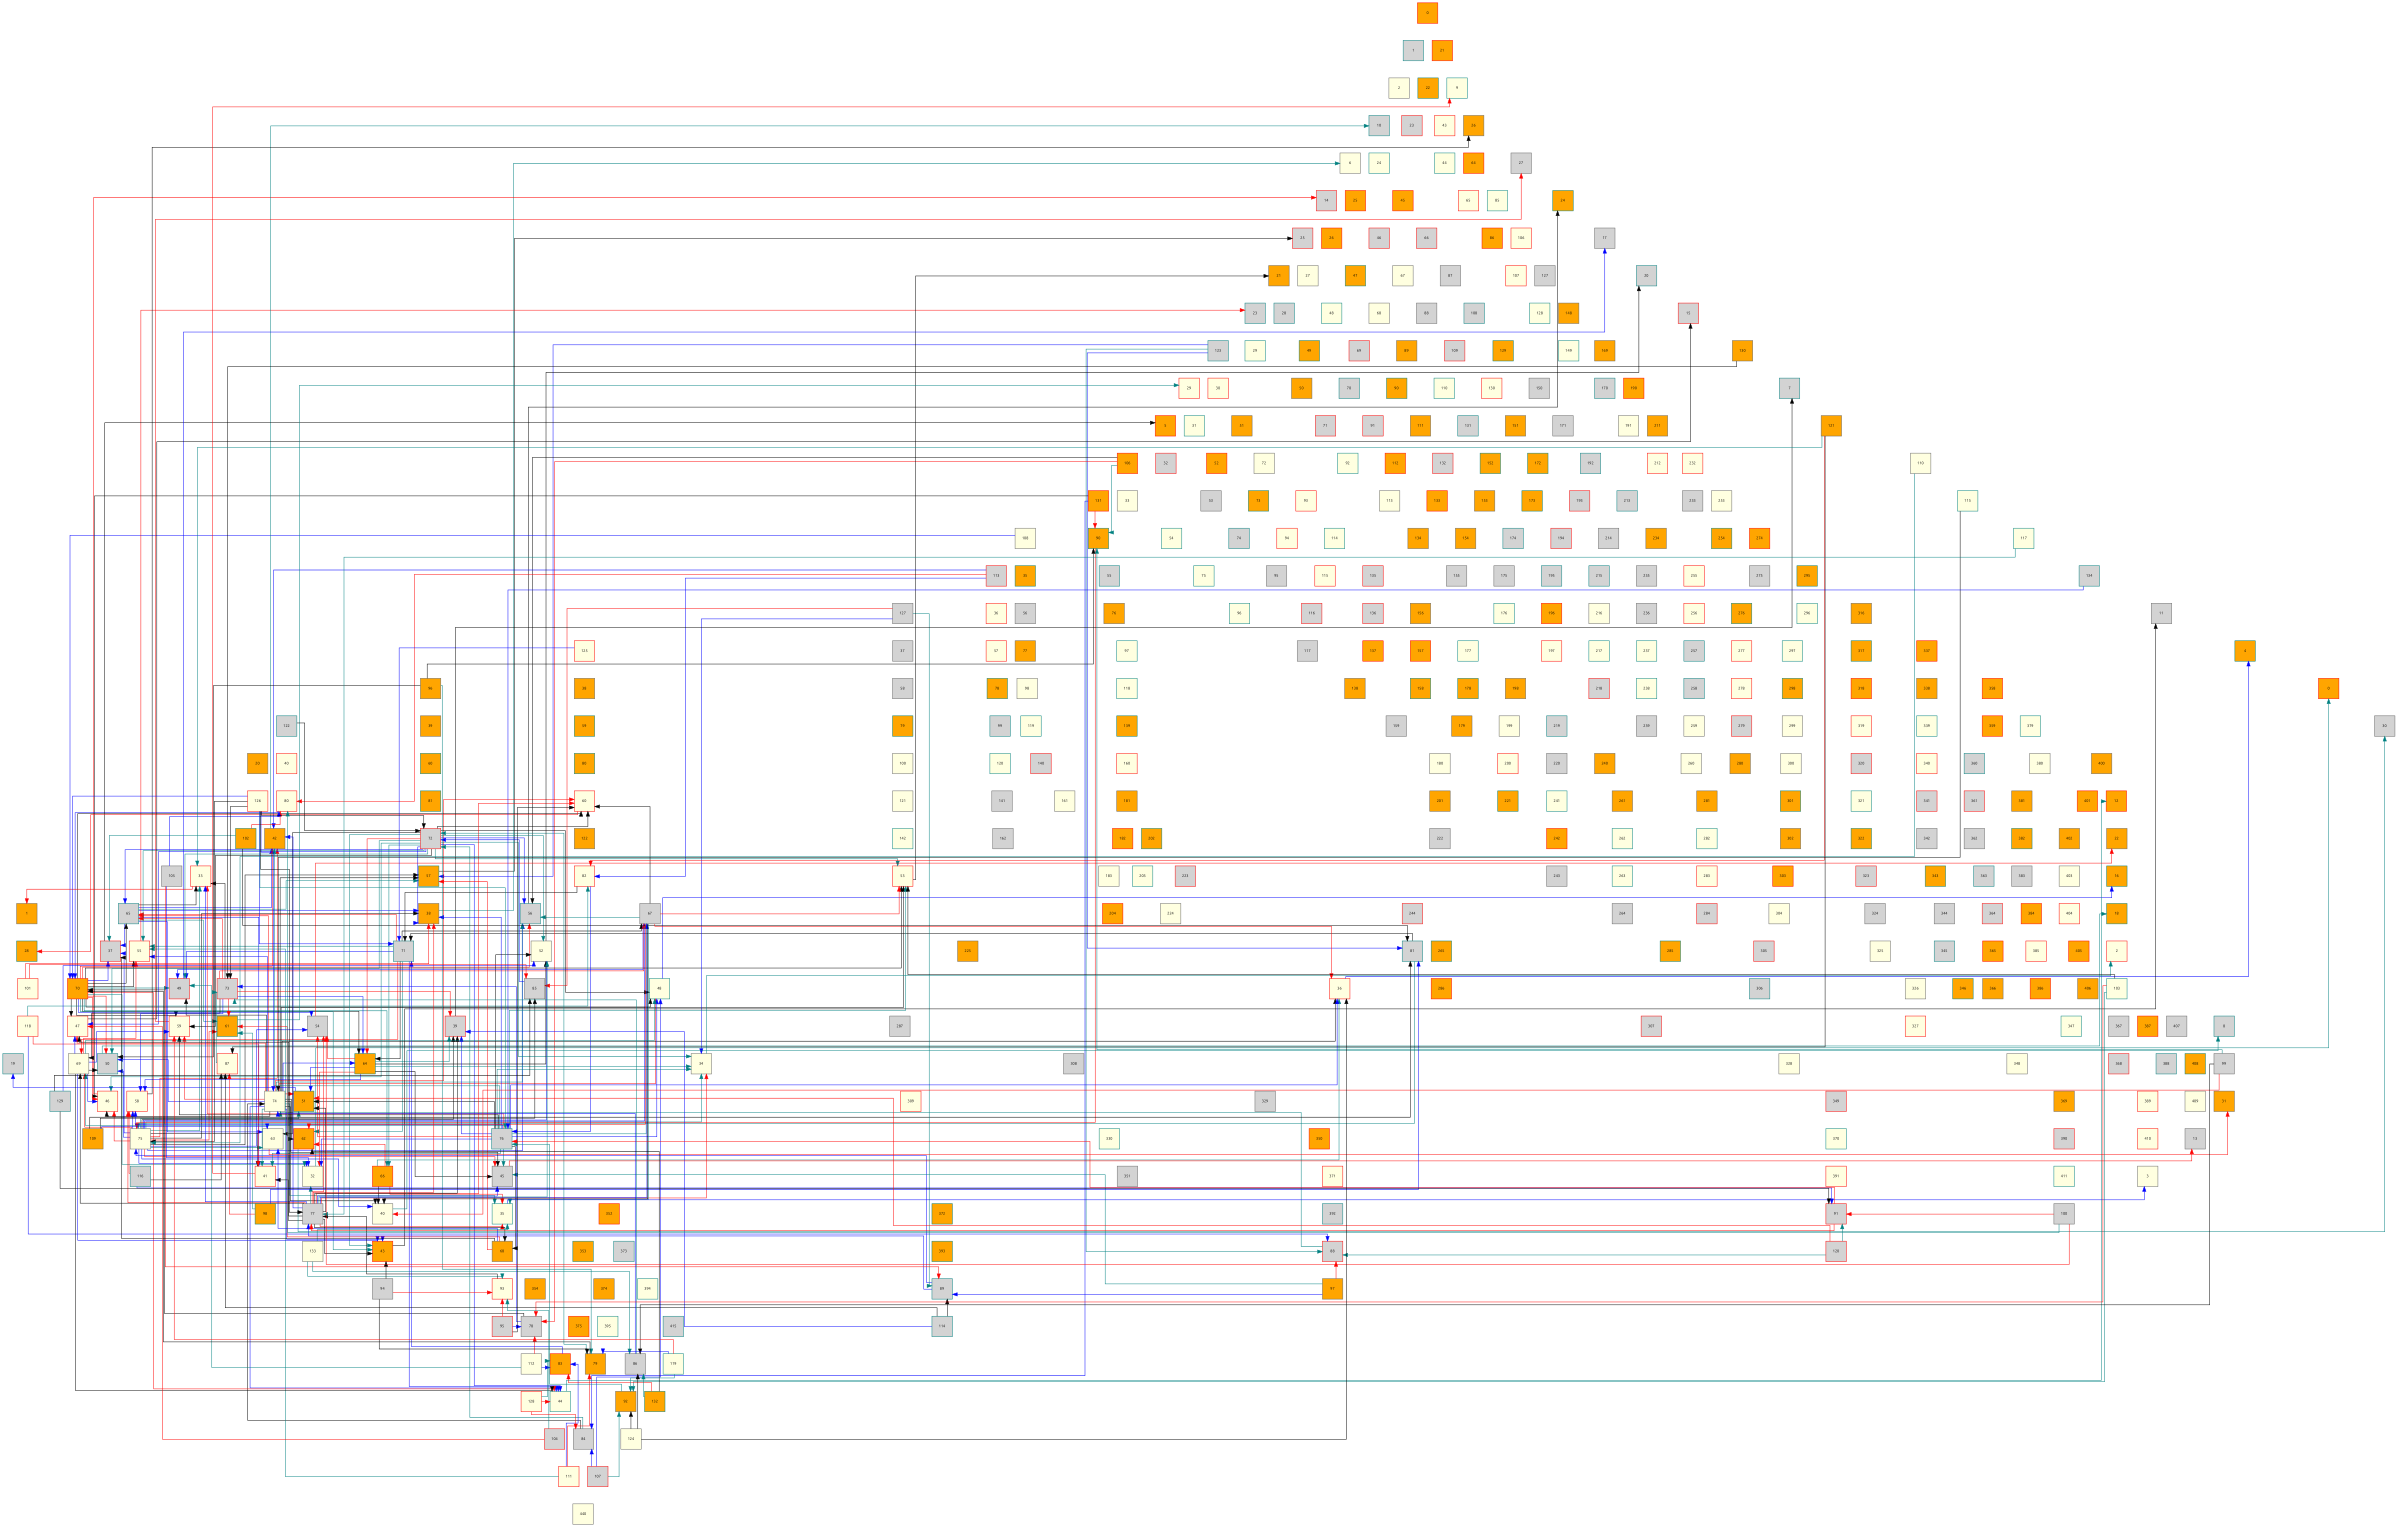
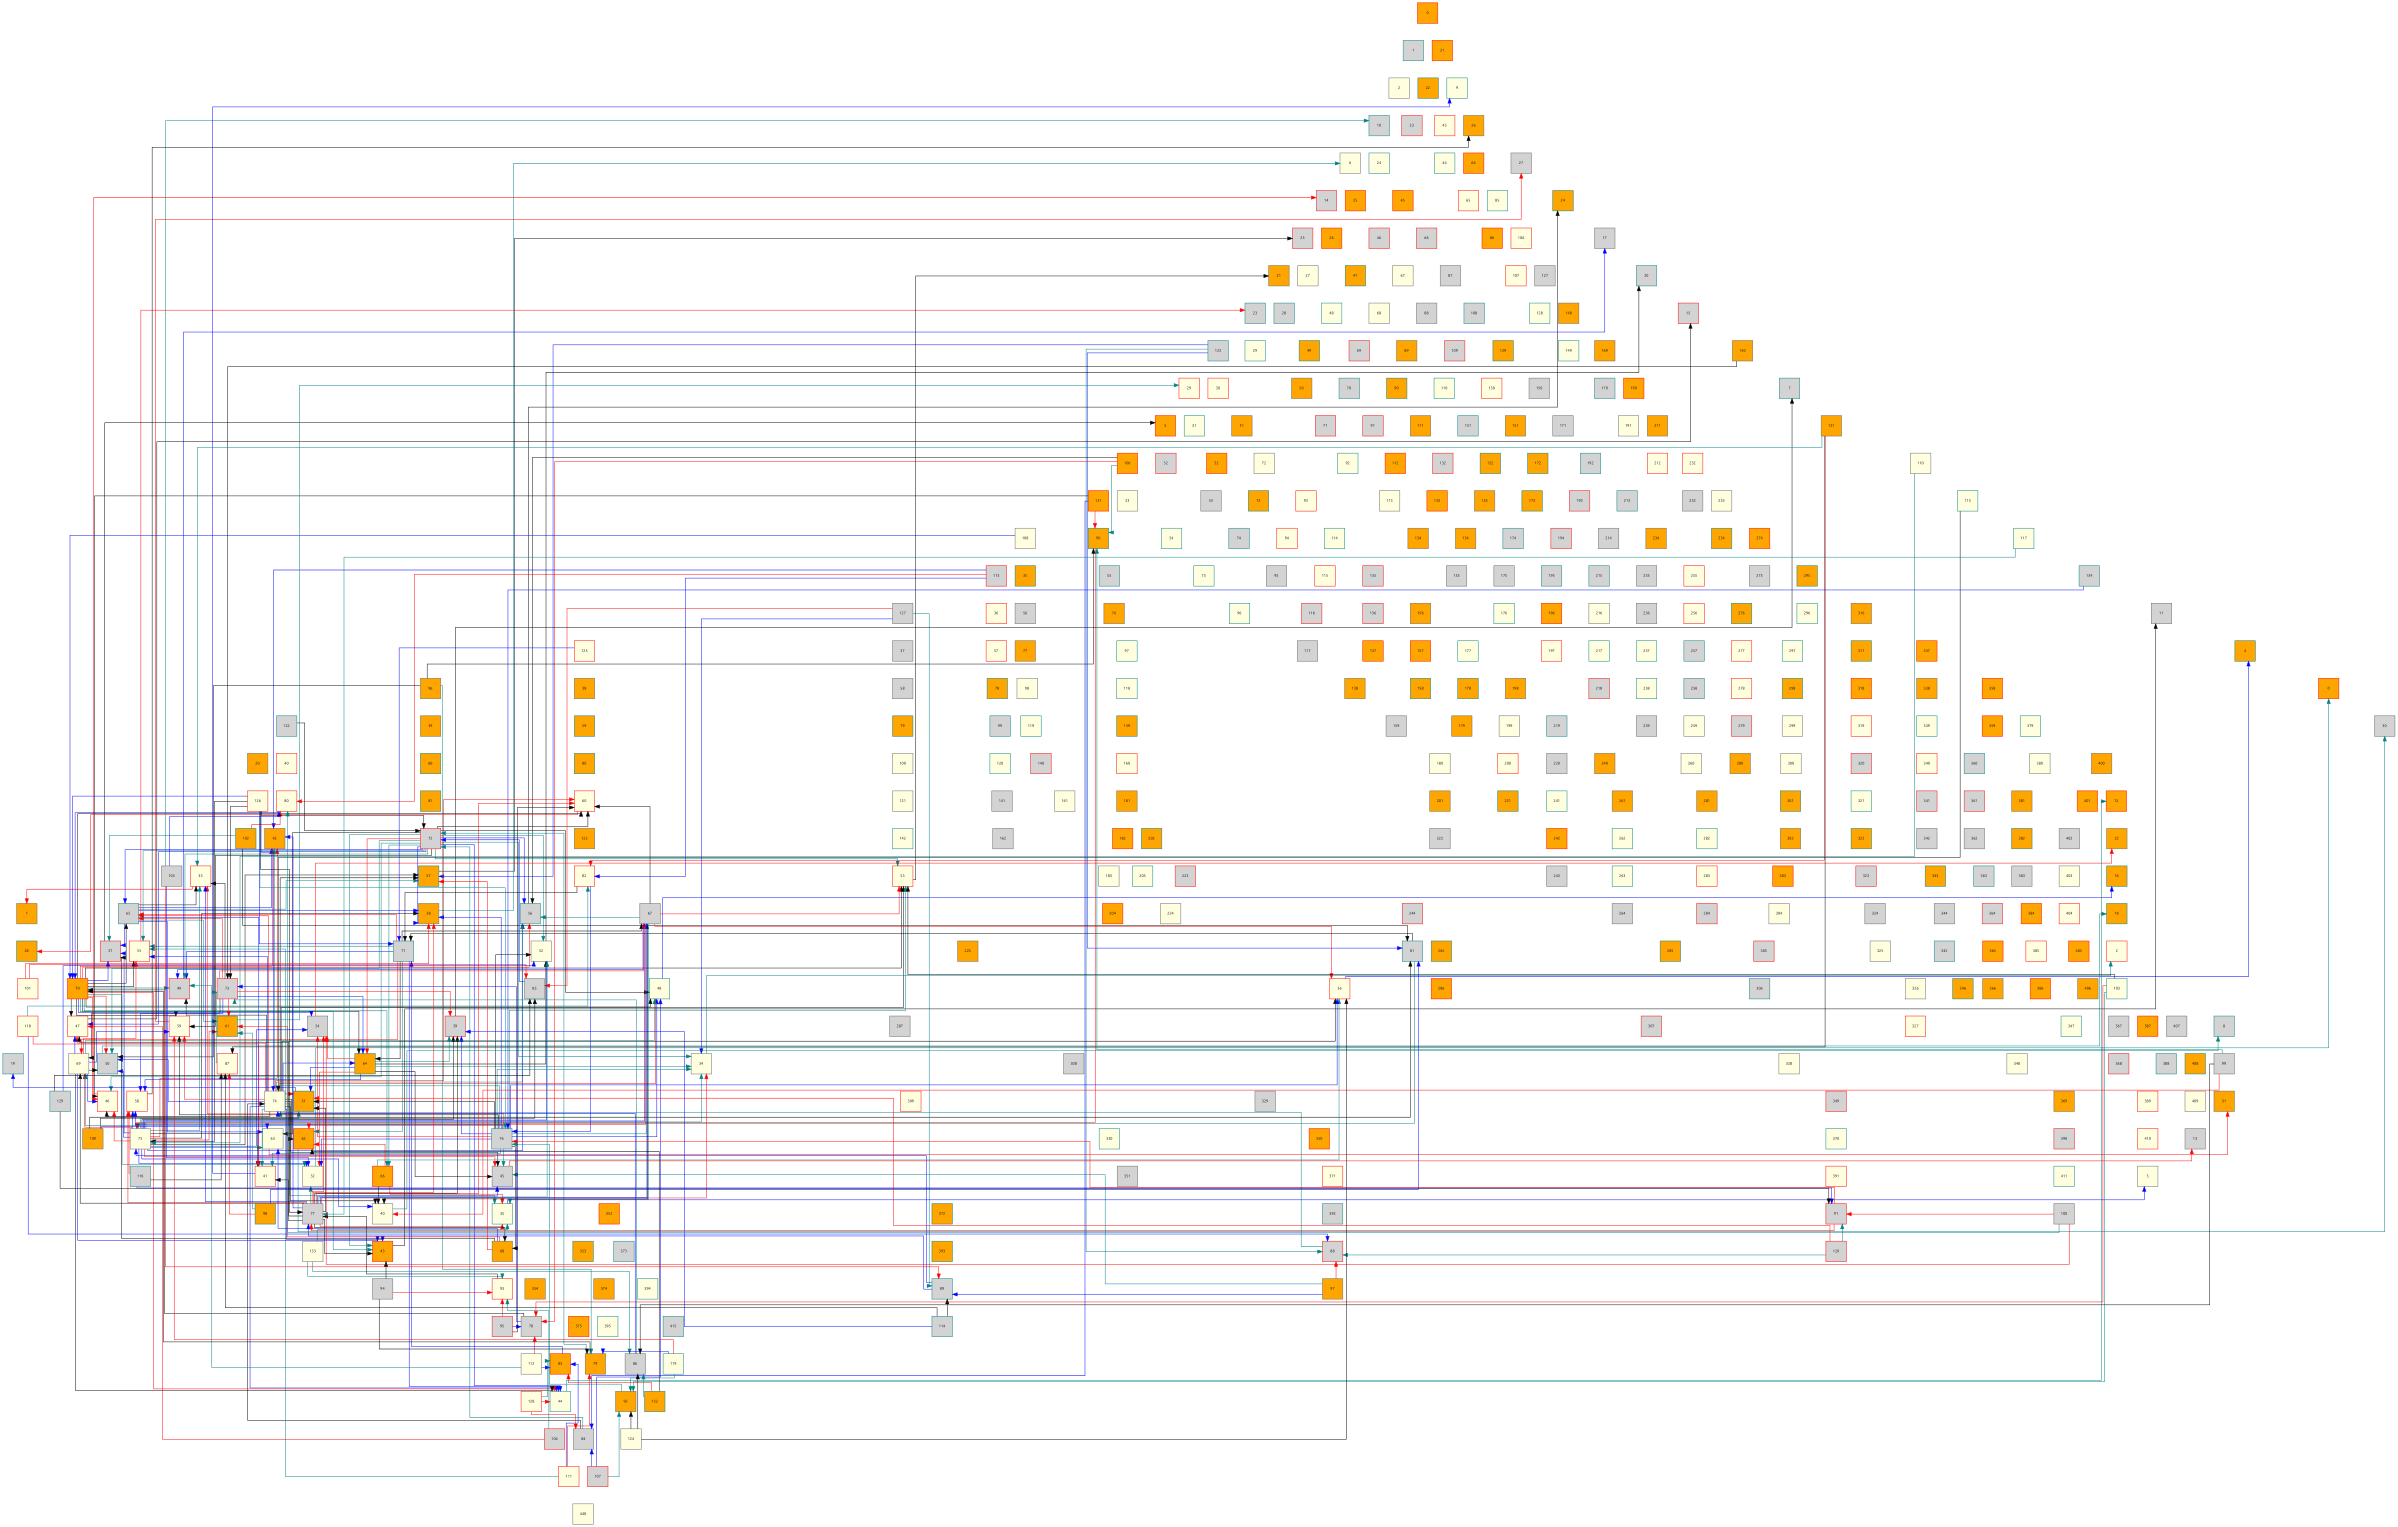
edge "41" -> "9": color red -> blue
edge "42" -> "10": now "105" -> "10"
node "402": fillcolor orange -> lightgrey
